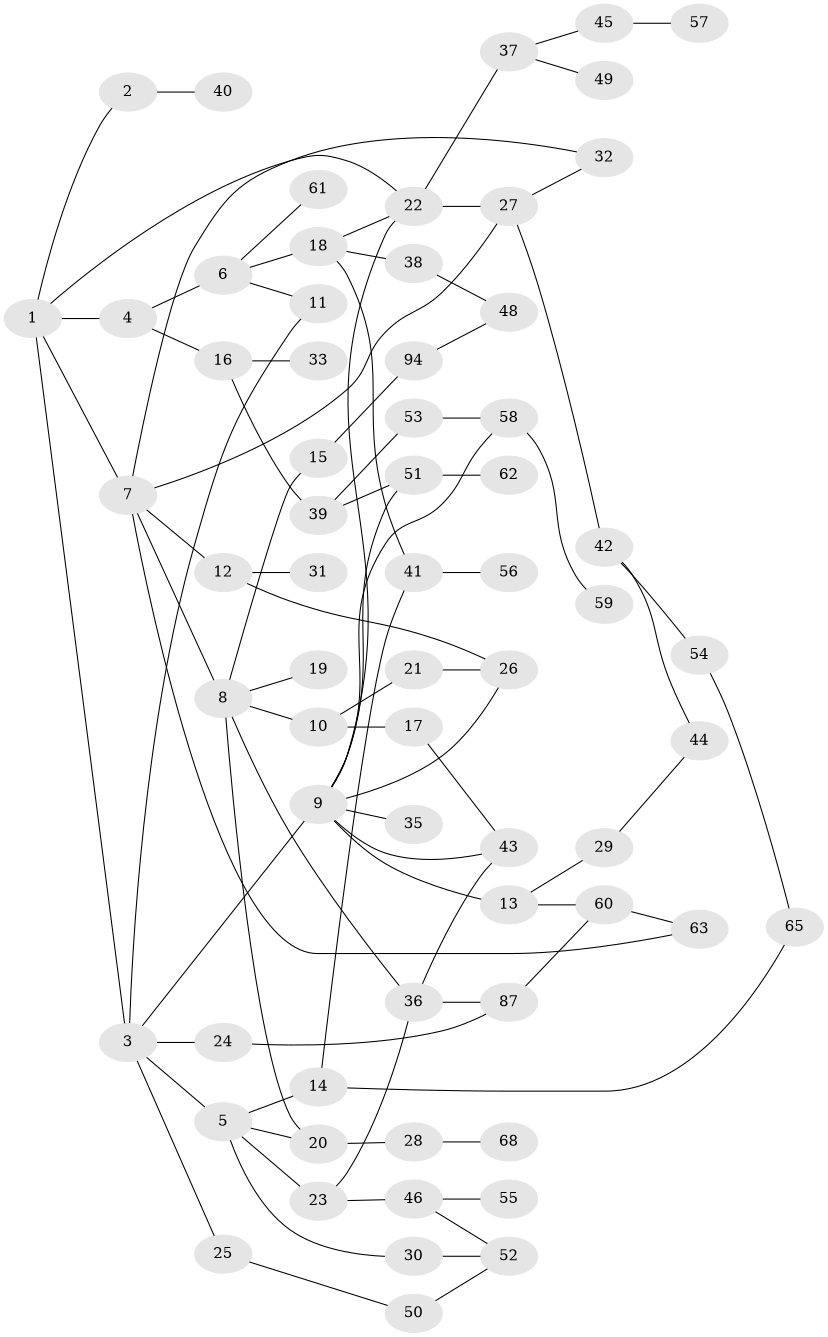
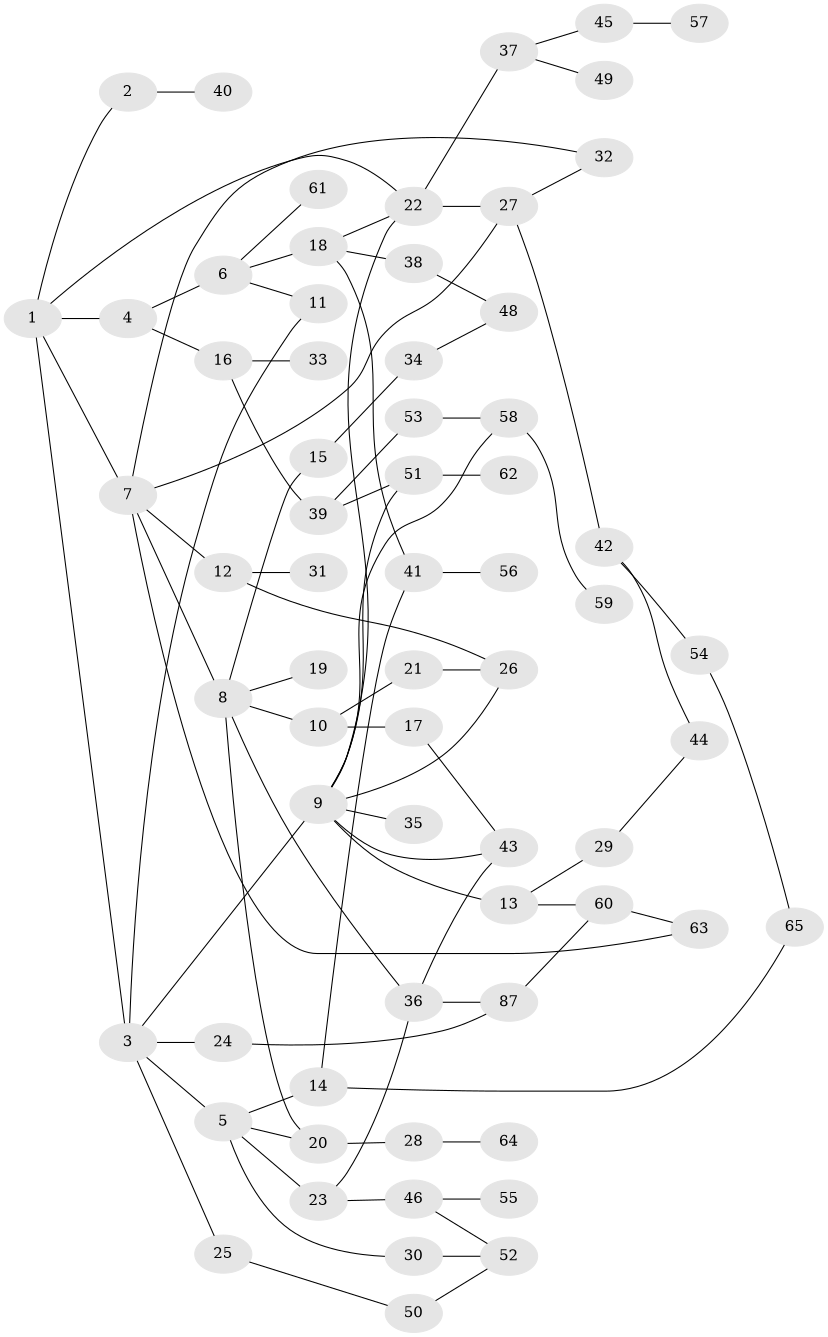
node "94": label "94" -> "34"
node "68": label "68" -> "64"
